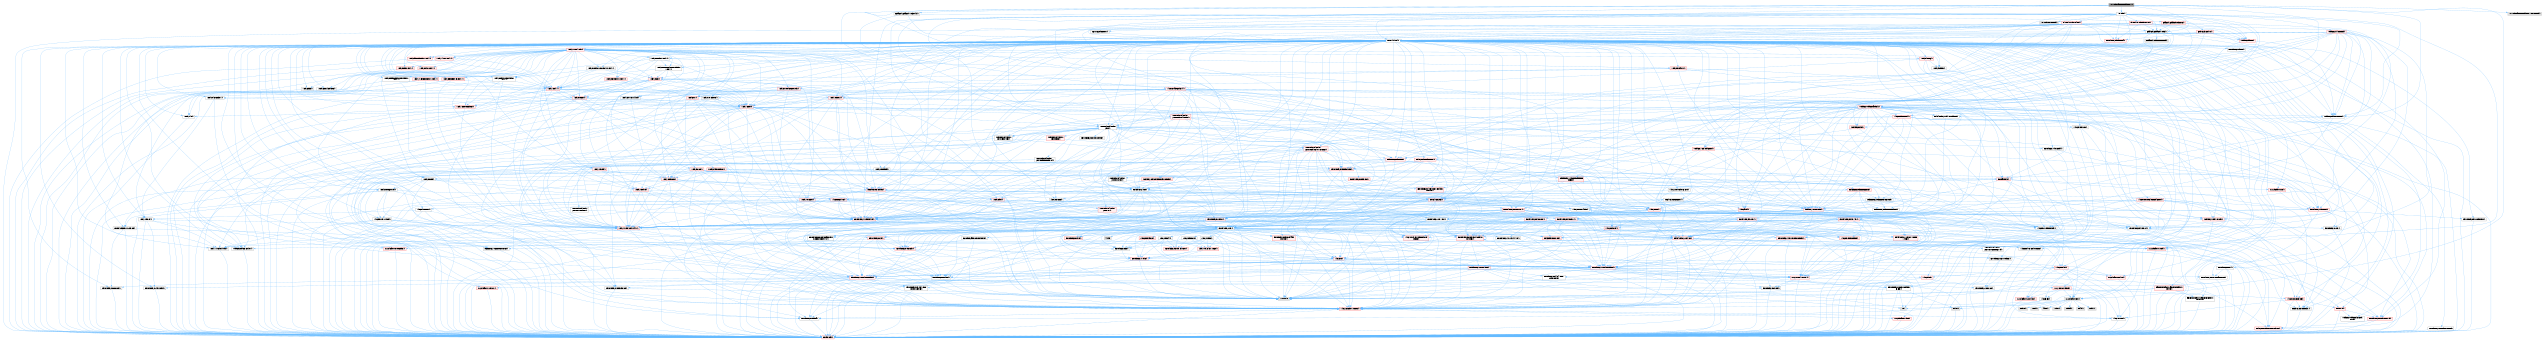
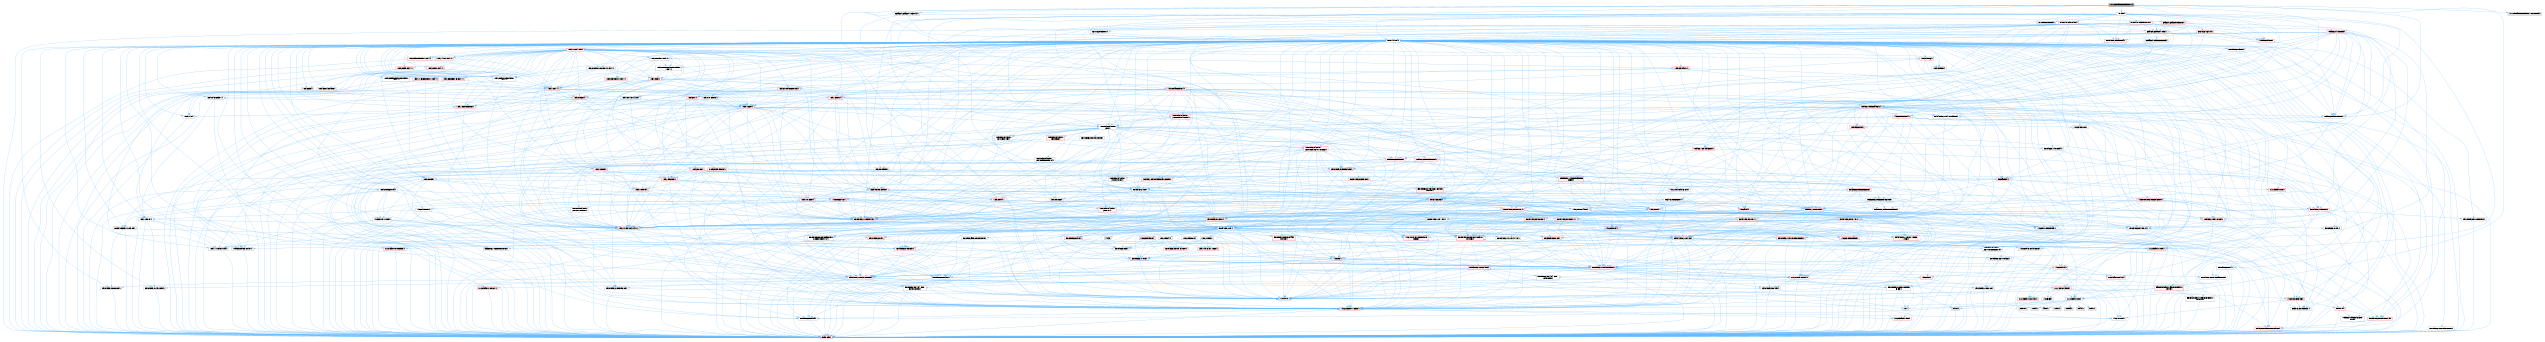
node "String/ScriptDelegates.h": label "String/ScriptDelegates.h" -> "UObject/ScriptDelegates.h"
